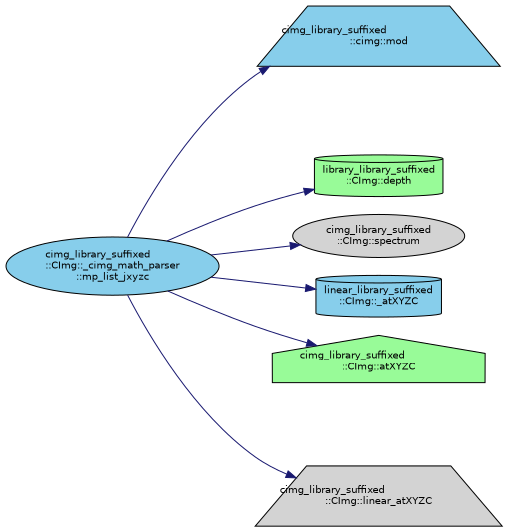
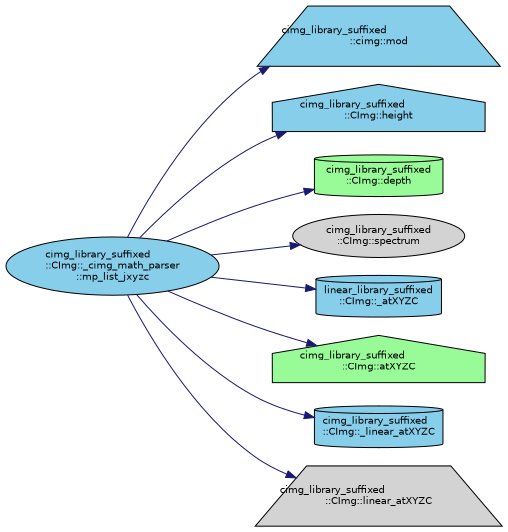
node "cimg_library_suffixed ::CImg::height": added
node "library_library_suffixed ::CImg::depth": label "library_library_suffixed ::CImg::depth" -> "cimg_library_suffixed ::CImg::depth"
node "cimg_library_suffixed ::CImg::_linear_atXYZC": added
